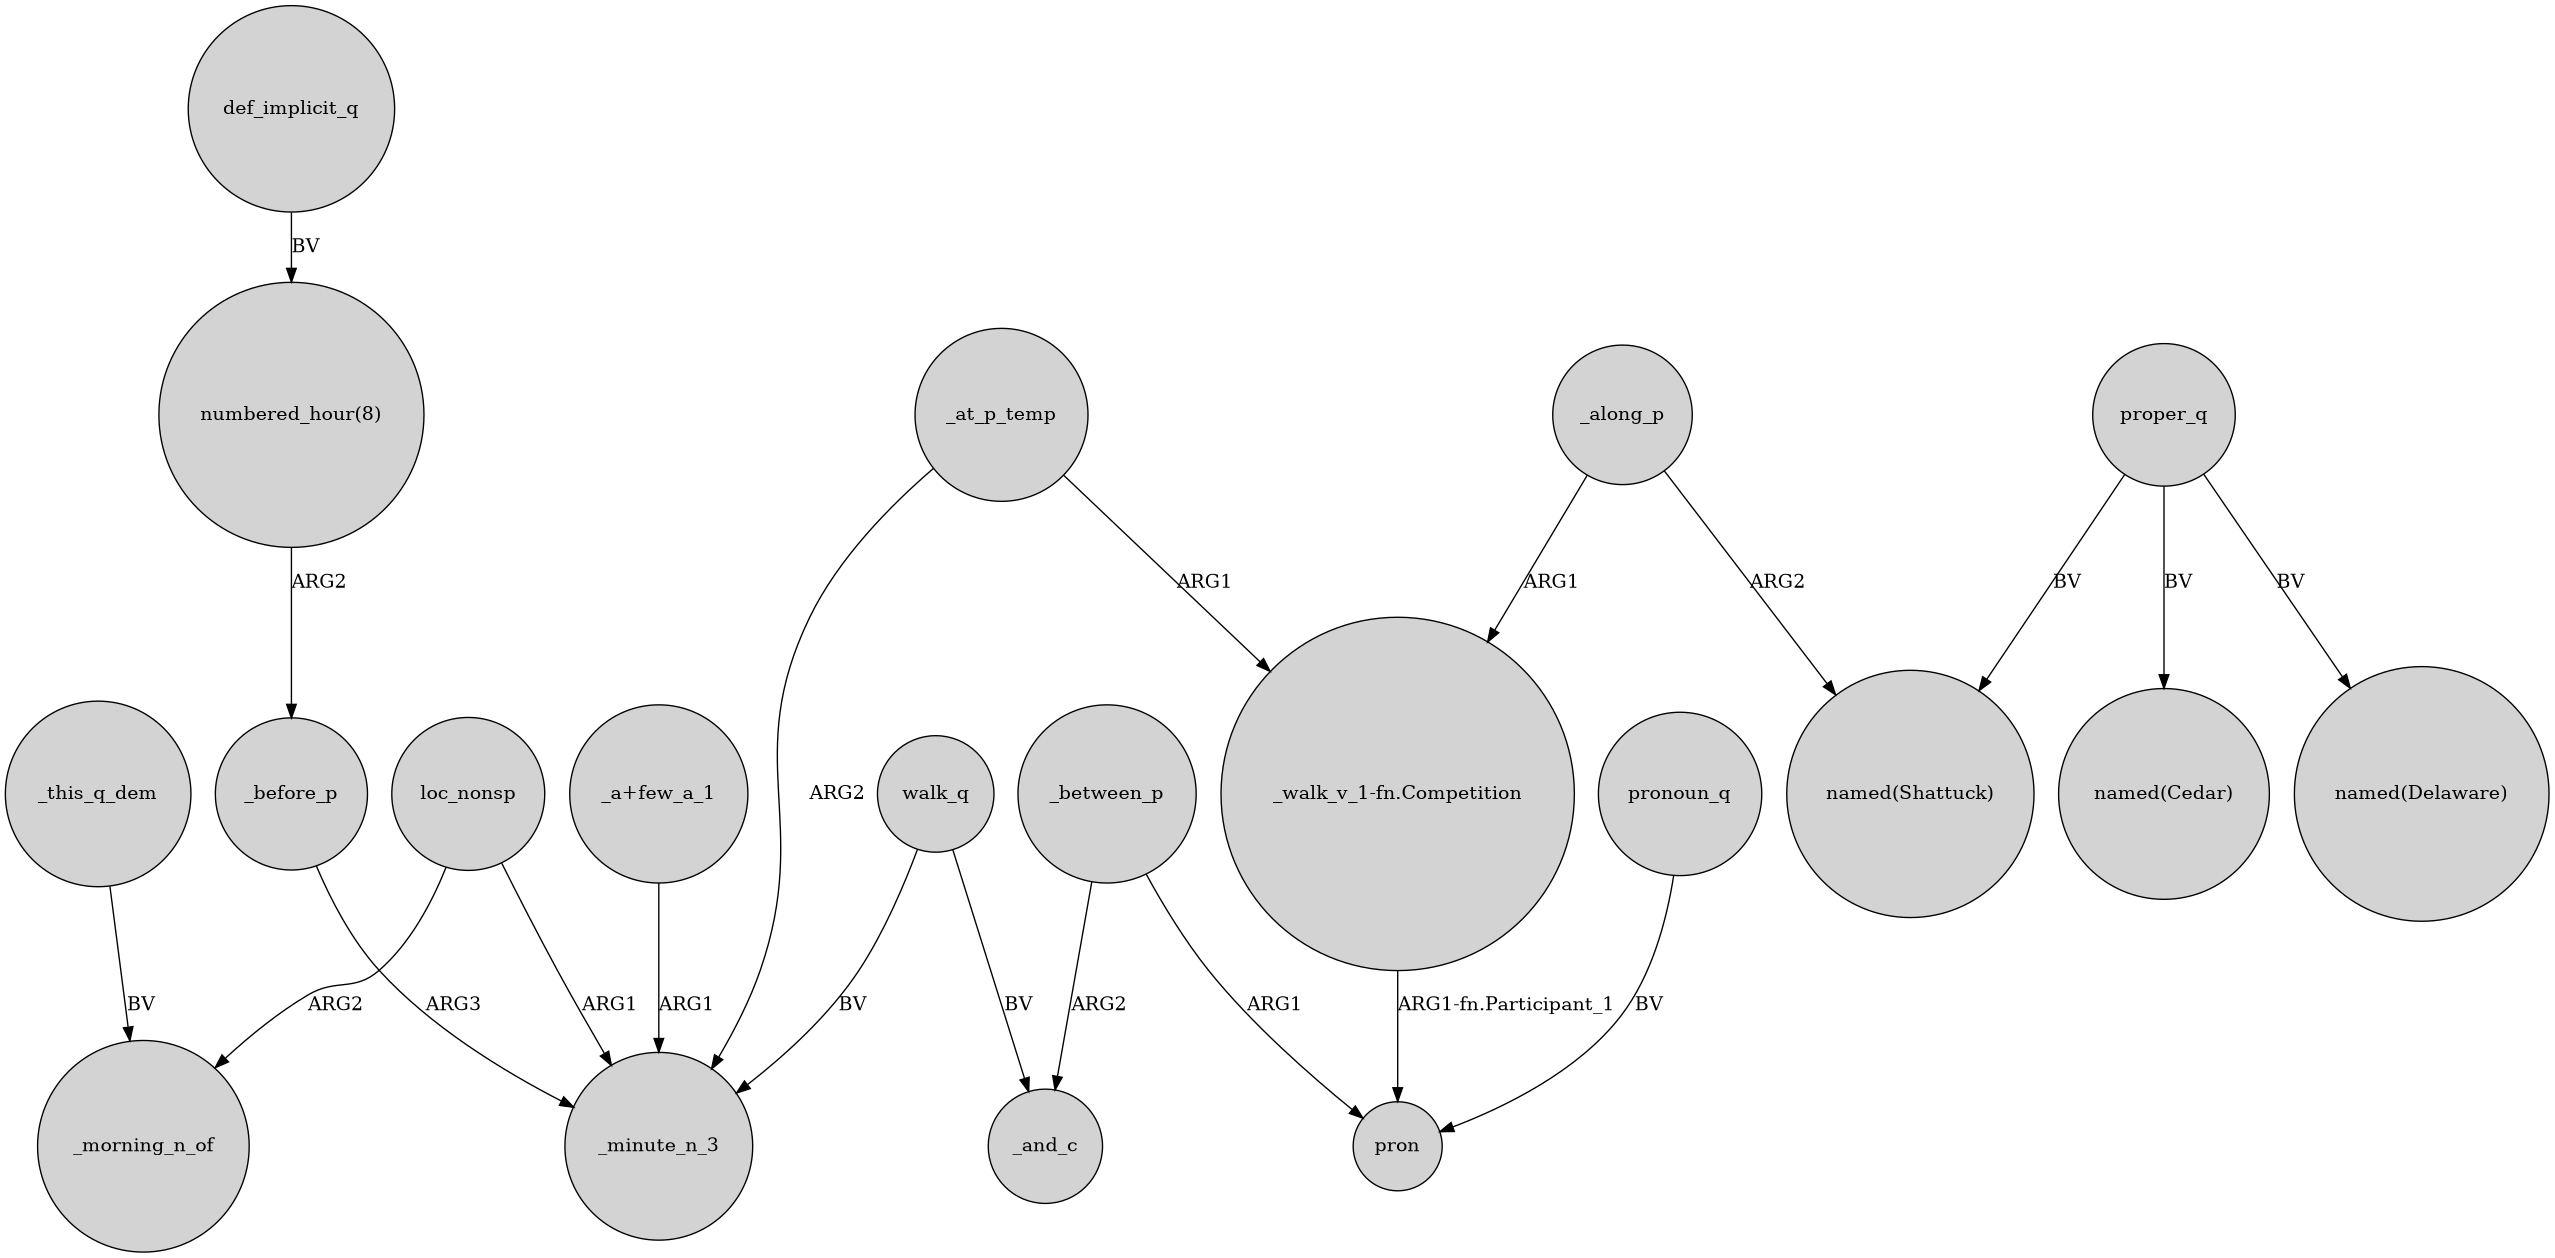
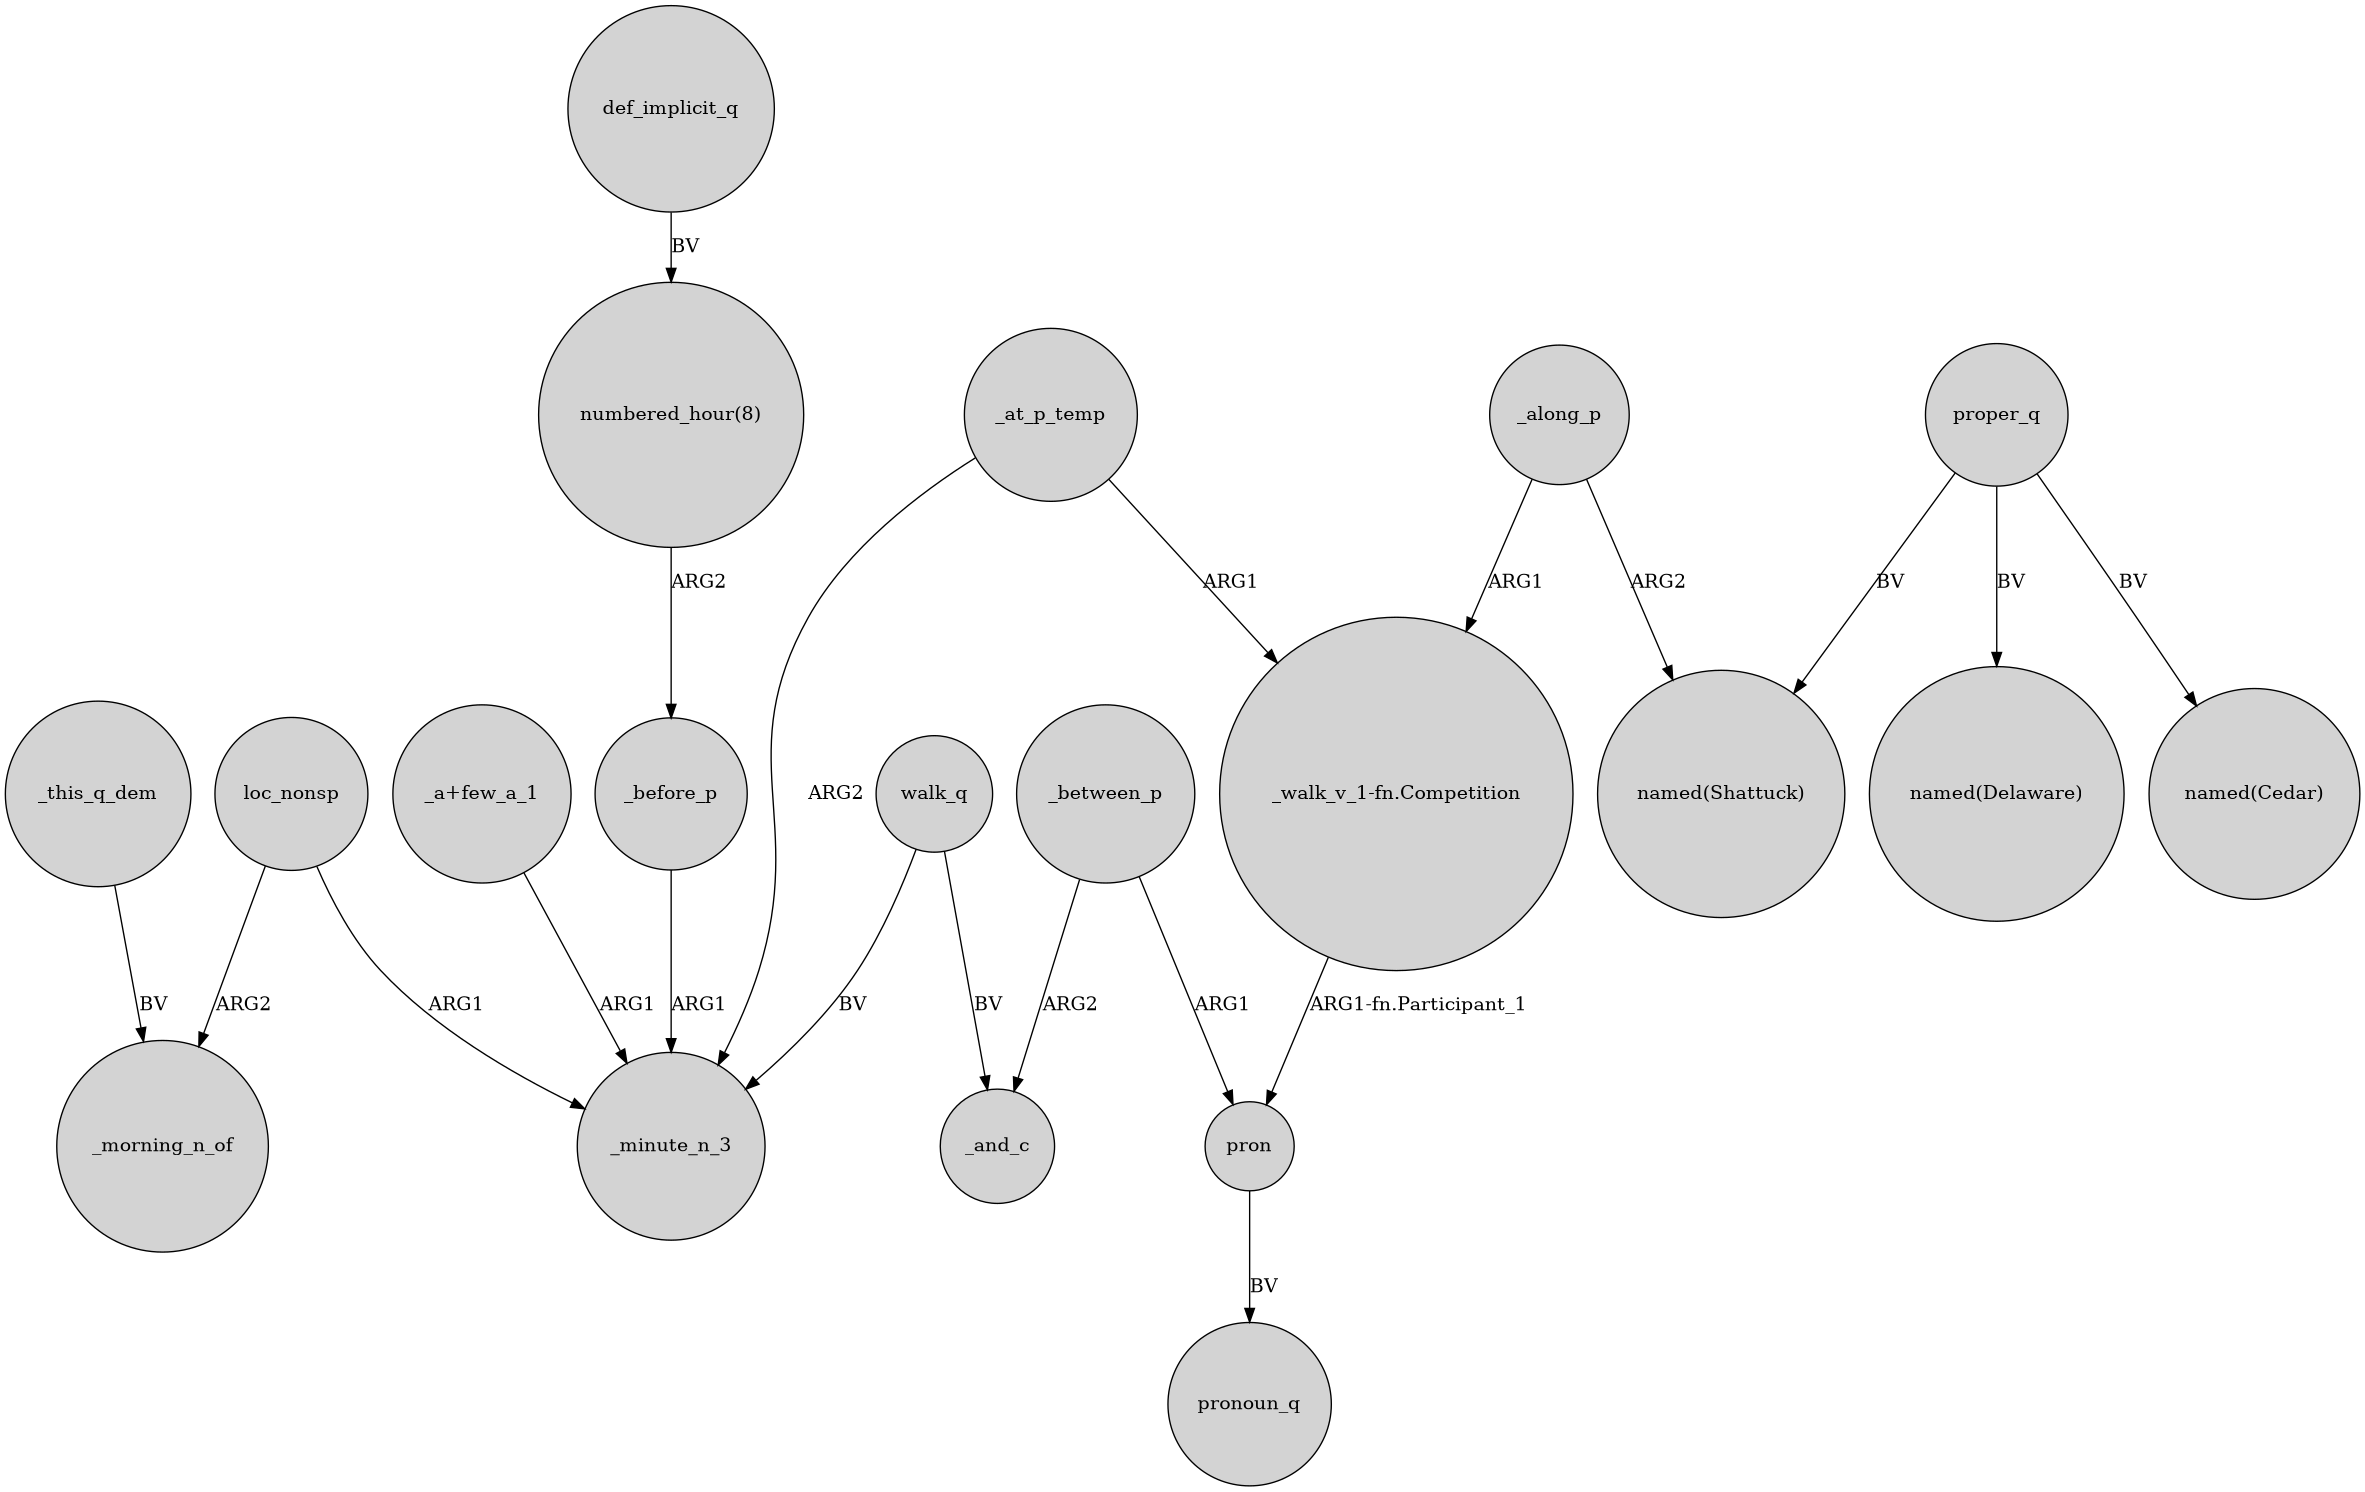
edge "_before_p" -> "_minute_n_3": label "ARG3" -> "ARG1"
edge "pronoun_q" -> "pron": reversed
